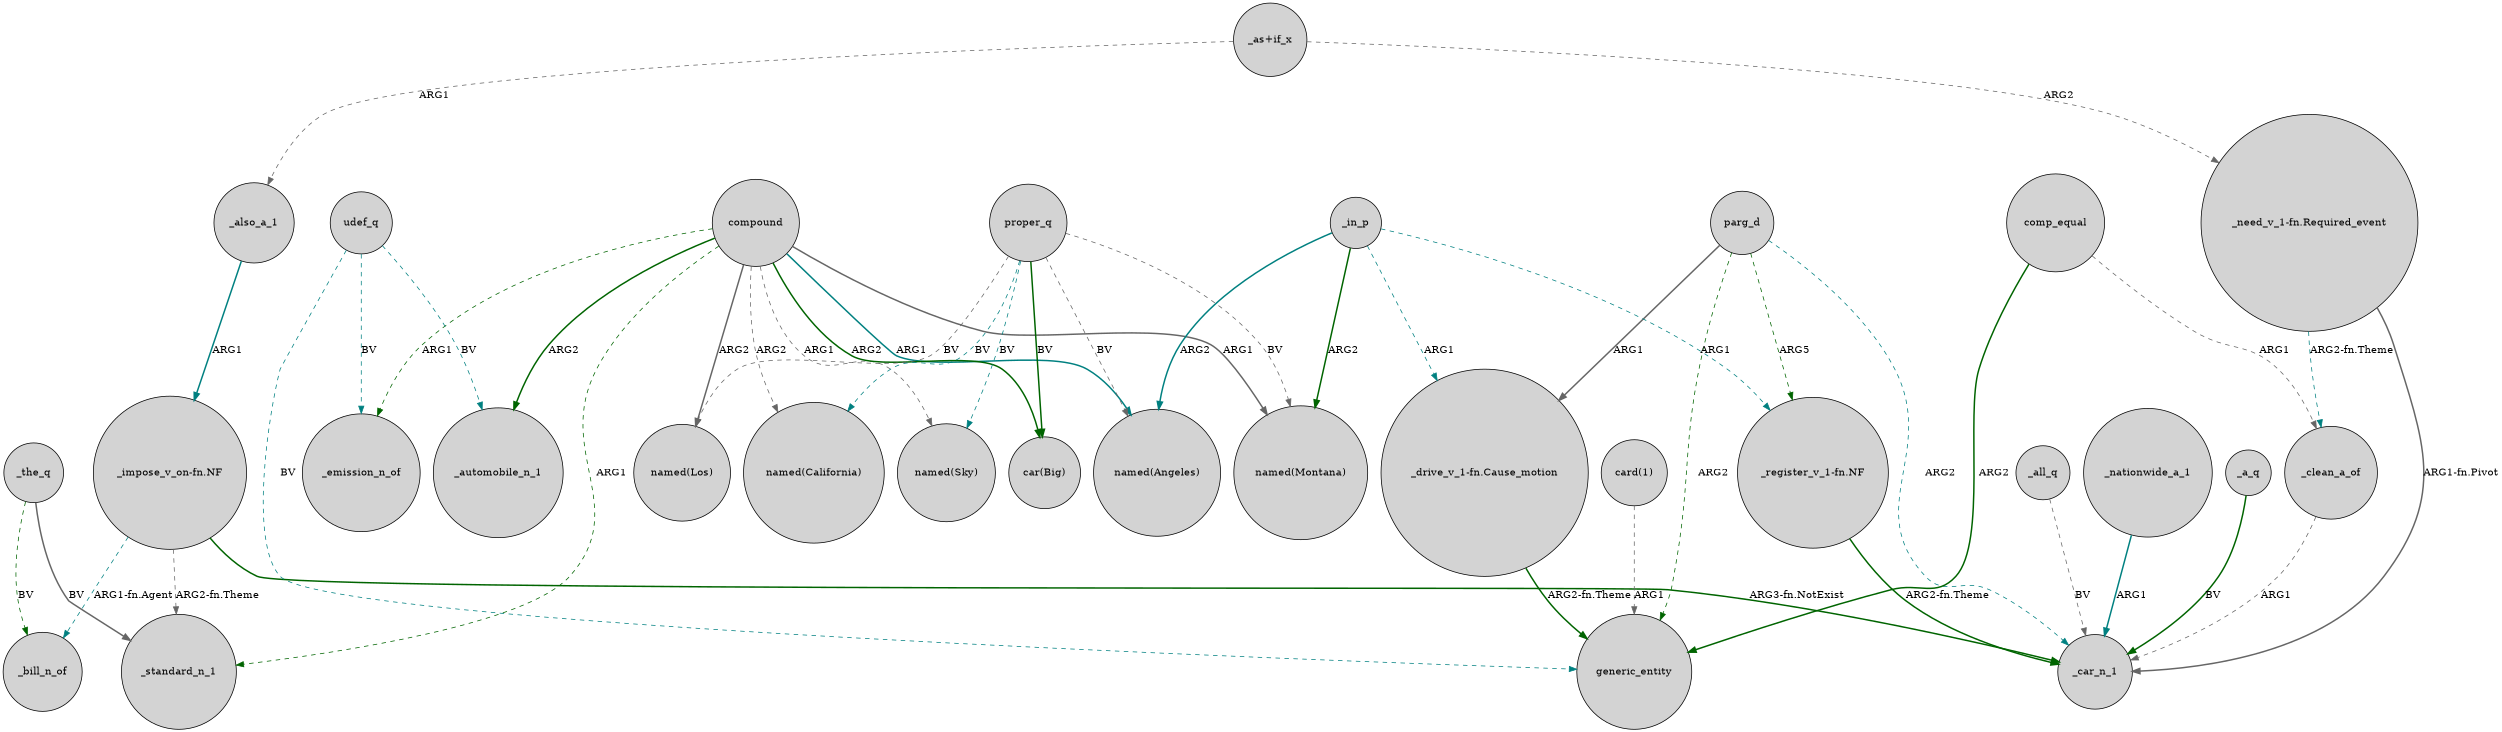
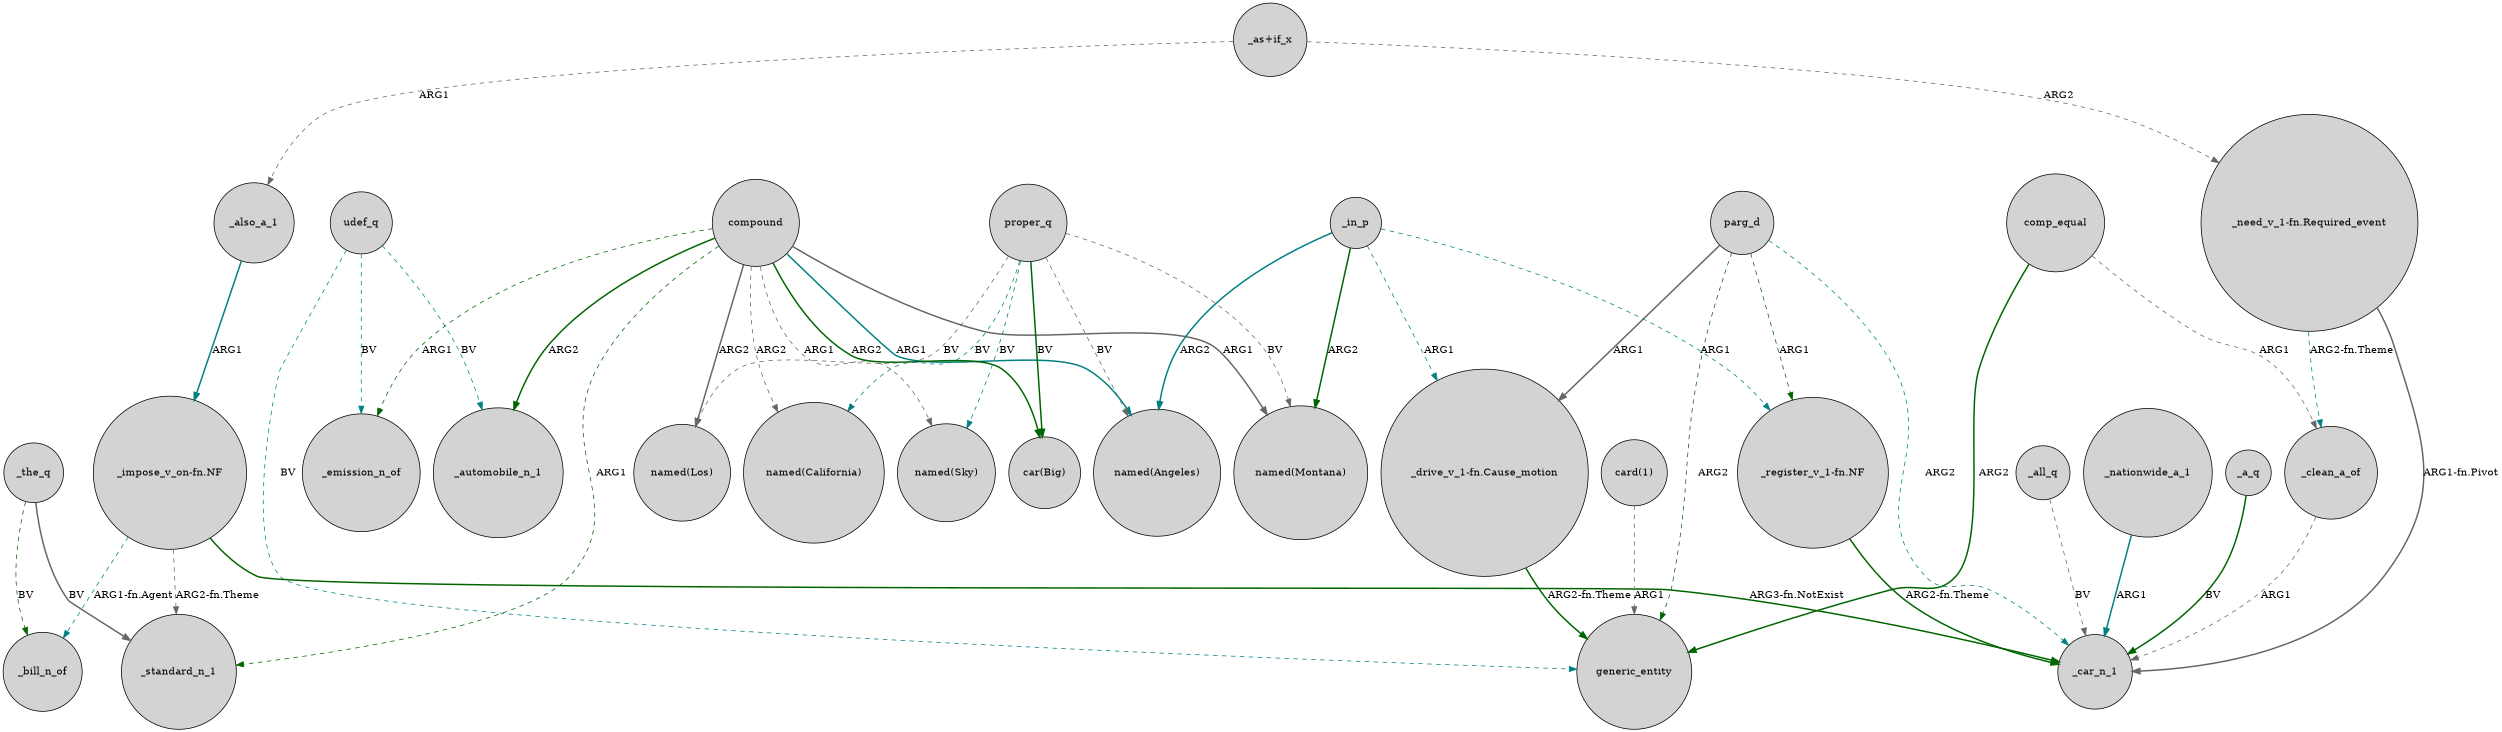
edge "parg_d" -> "_register_v_1-fn.NF": label "ARG5" -> "ARG1"
